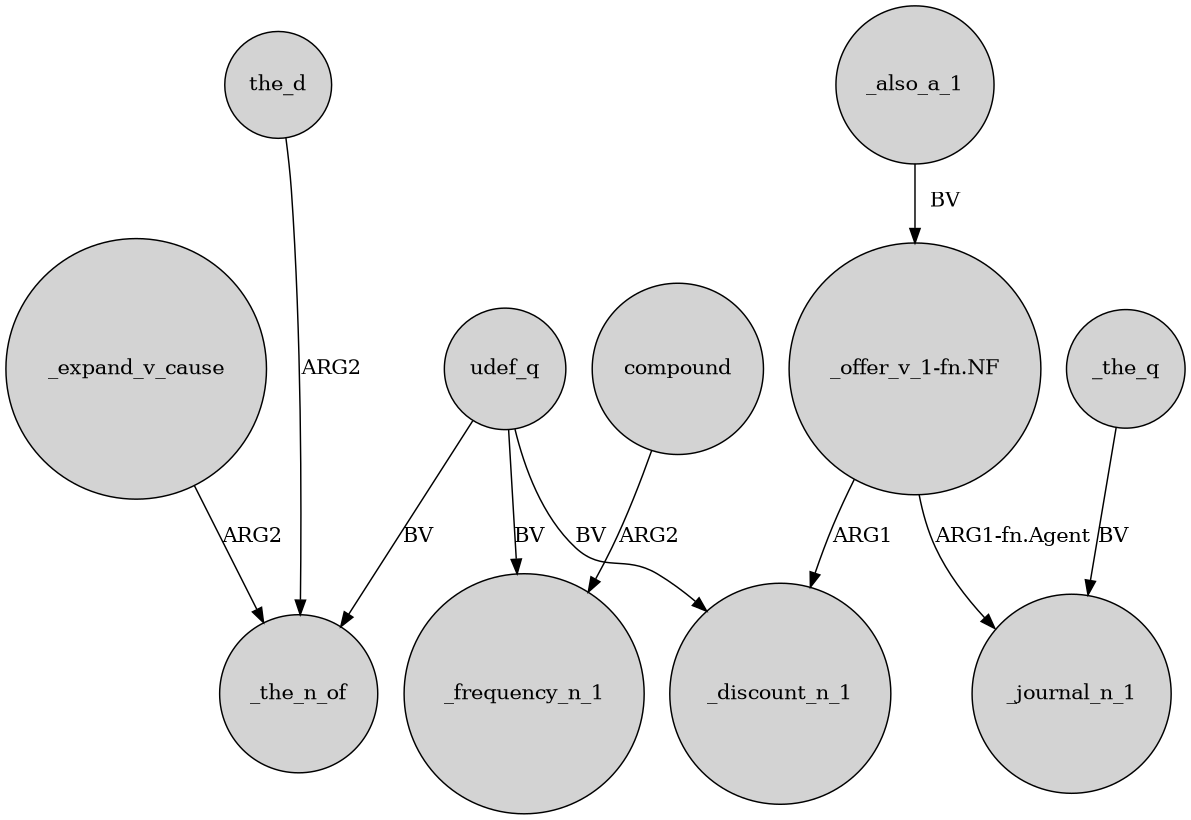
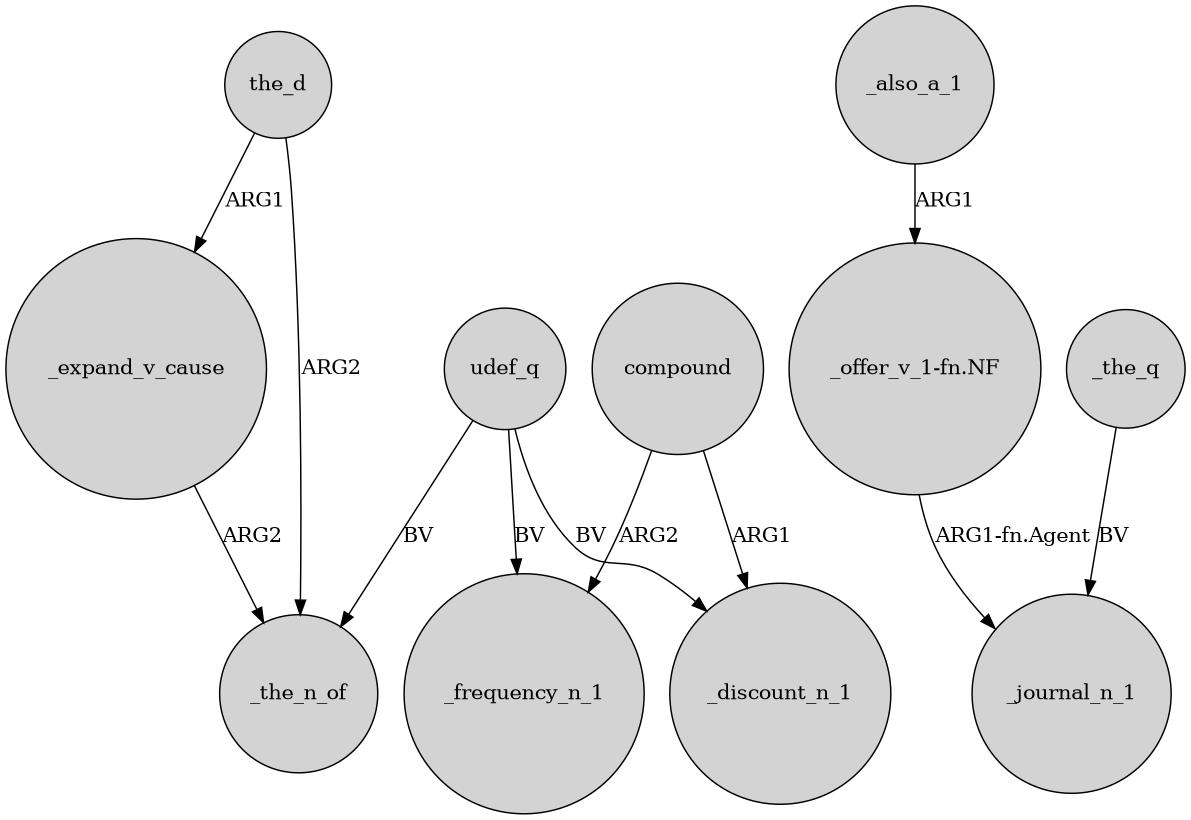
edge "the_d" -> "_expand_v_cause": added, label "ARG1"
edge "_also_a_1" -> "_offer_v_1-fn.NF": label "BV" -> "ARG1"
edge "_offer_v_1-fn.NF" -> "_discount_n_1": now "compound" -> "_discount_n_1"
